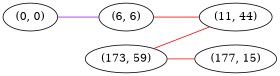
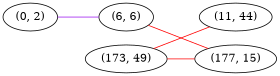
node "(0, 0)": label "(0, 0)" -> "(0, 2)"
edge "(6, 6)" -- "(11, 44)": now "(6, 6)" -- "(177, 15)"
node "(173, 59)": label "(173, 59)" -> "(173, 49)"
